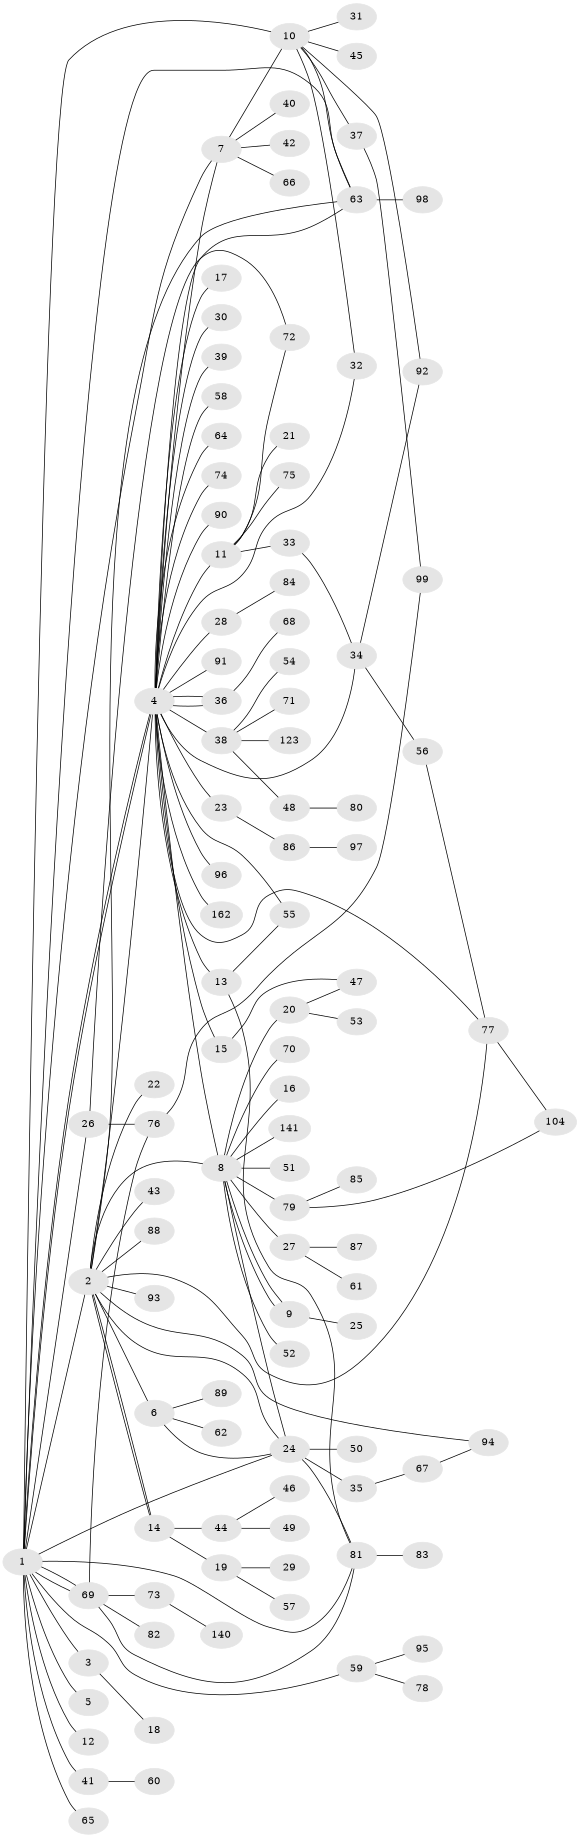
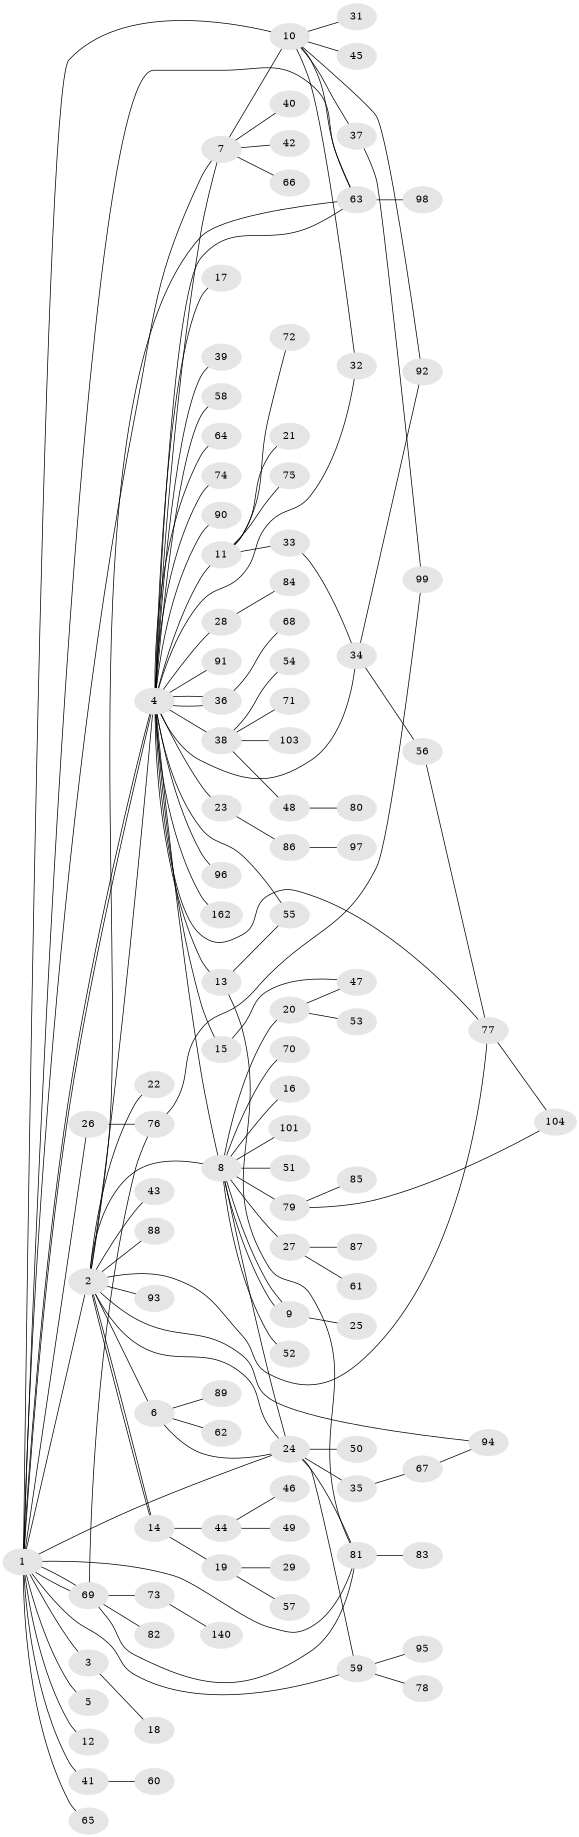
node "30": removed
edge "72" -- "26": removed
node "123": label "123" -> "103"
node "141": label "141" -> "101"
edge "24" -- "59": added
